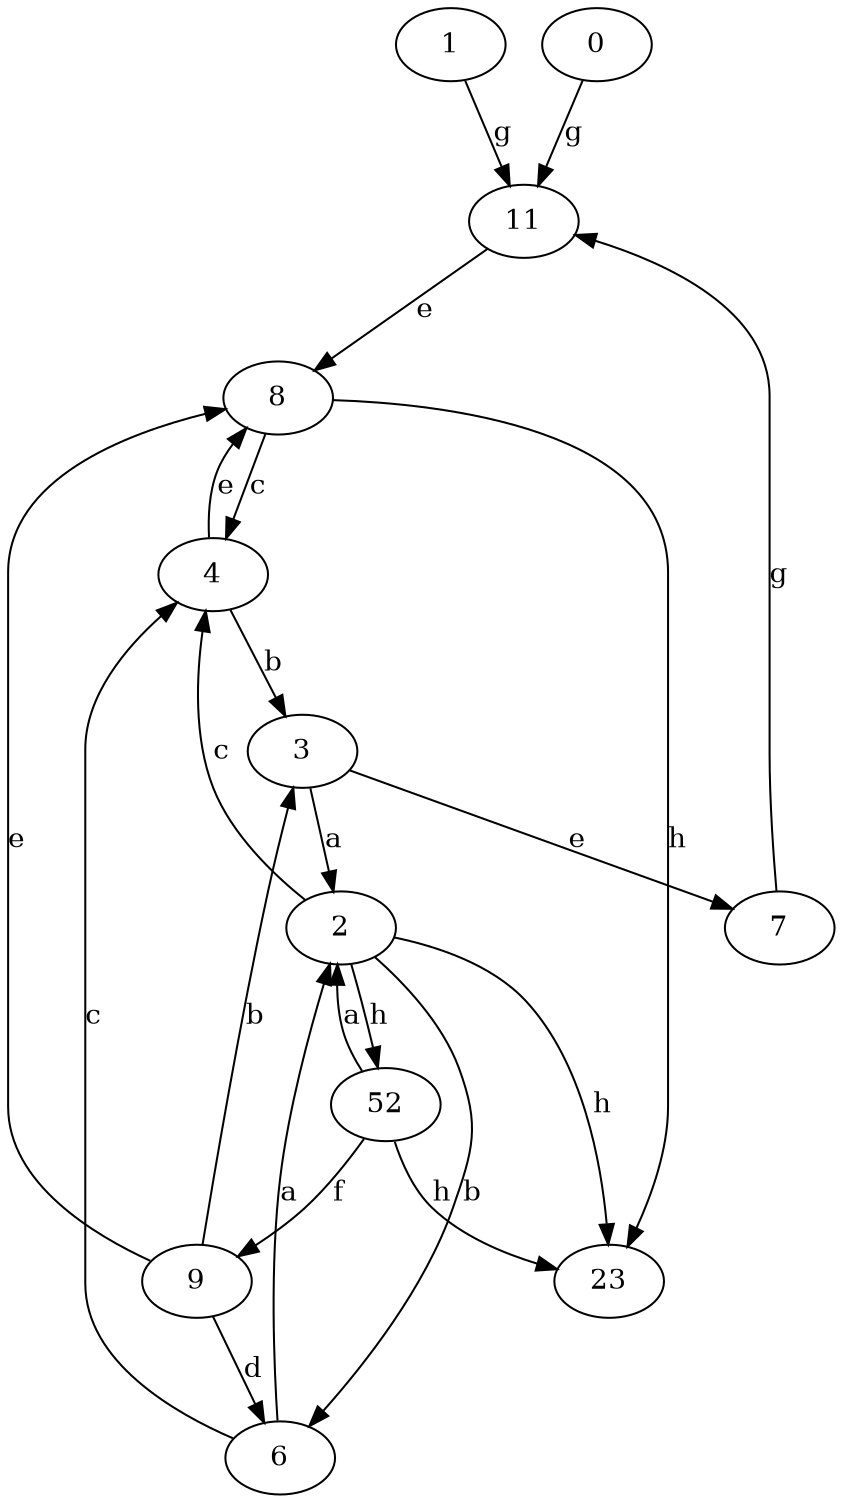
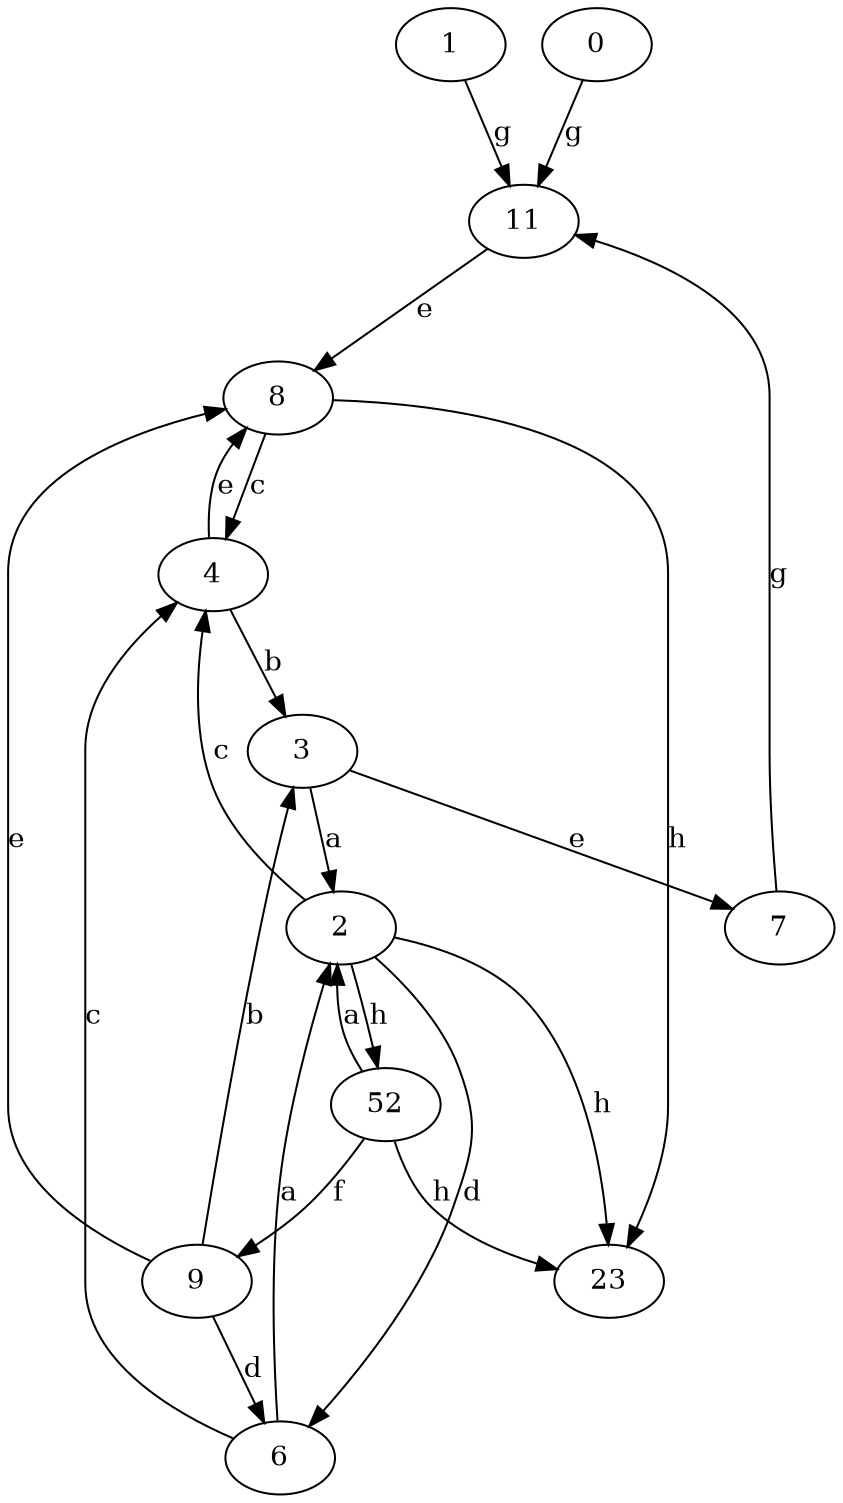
edge "2" -> "6": label "b" -> "d"
